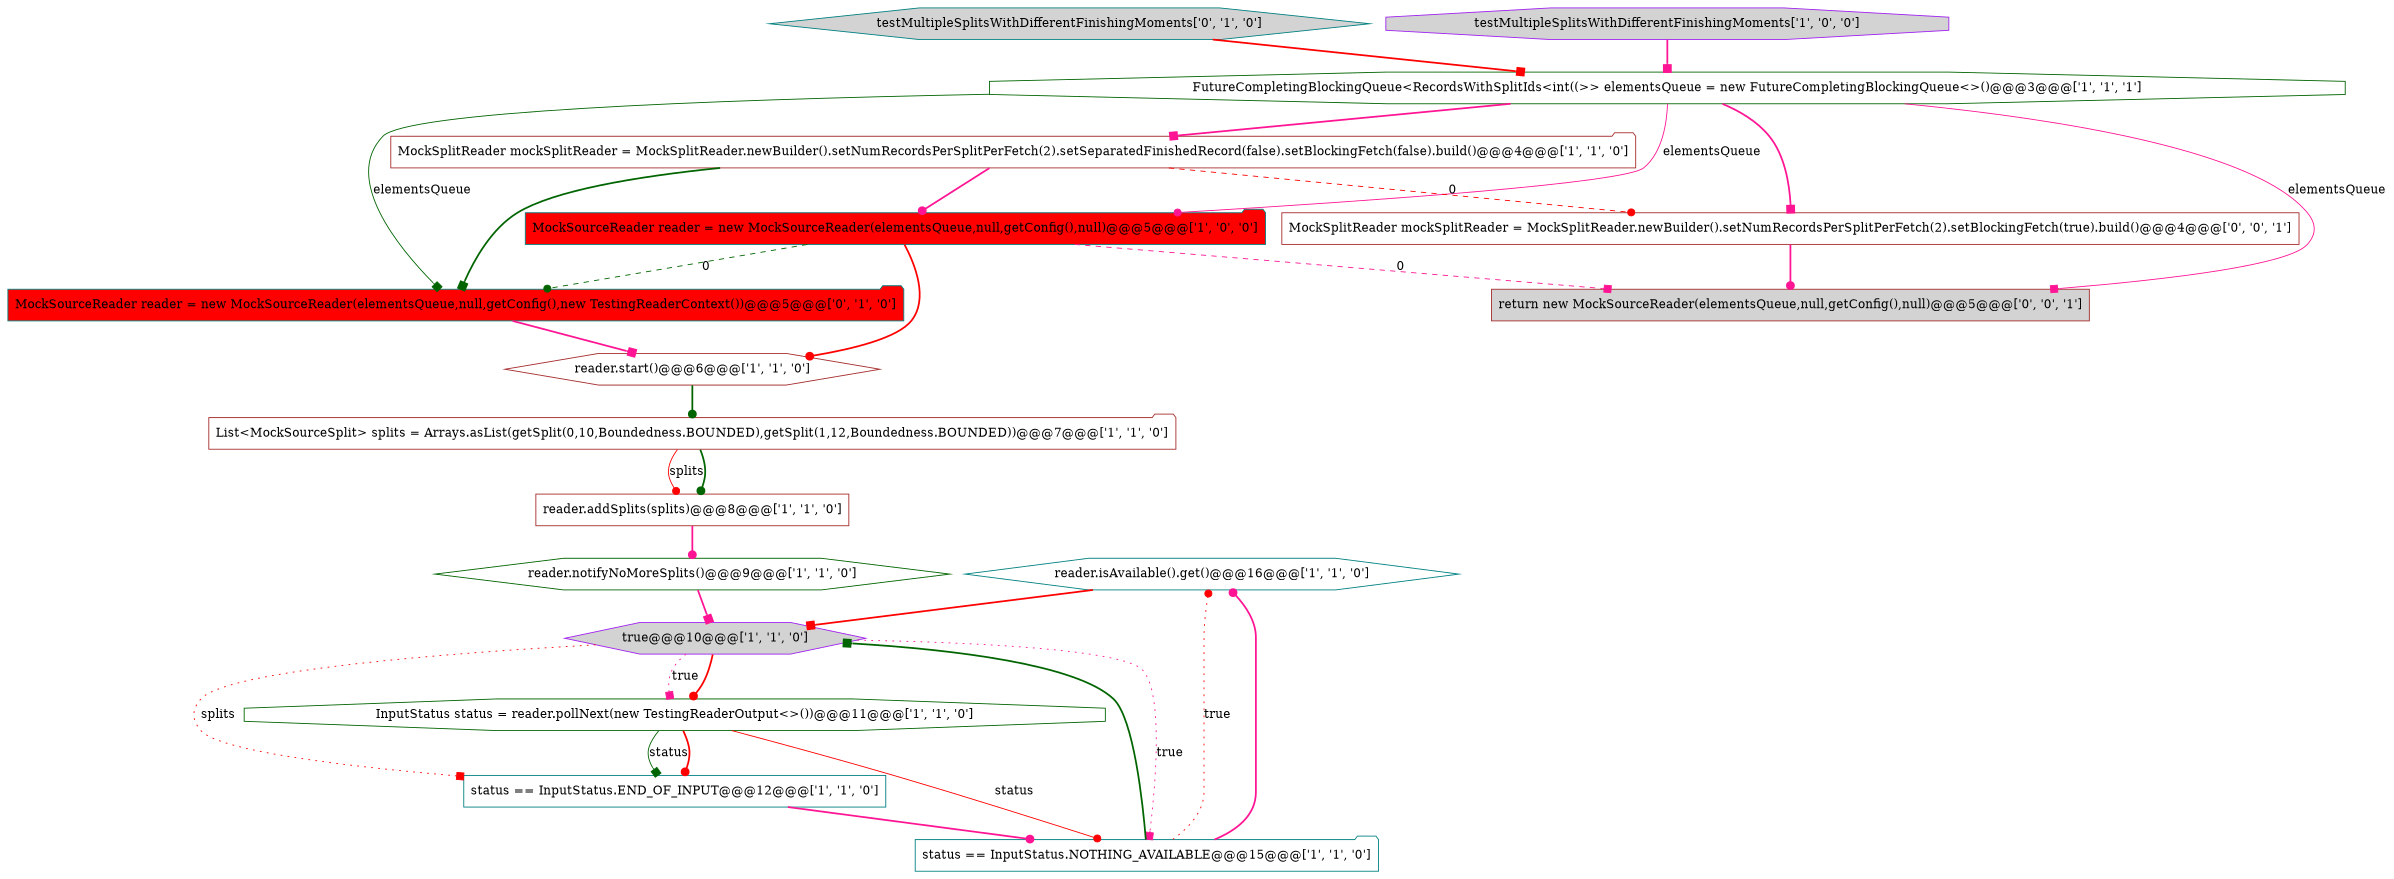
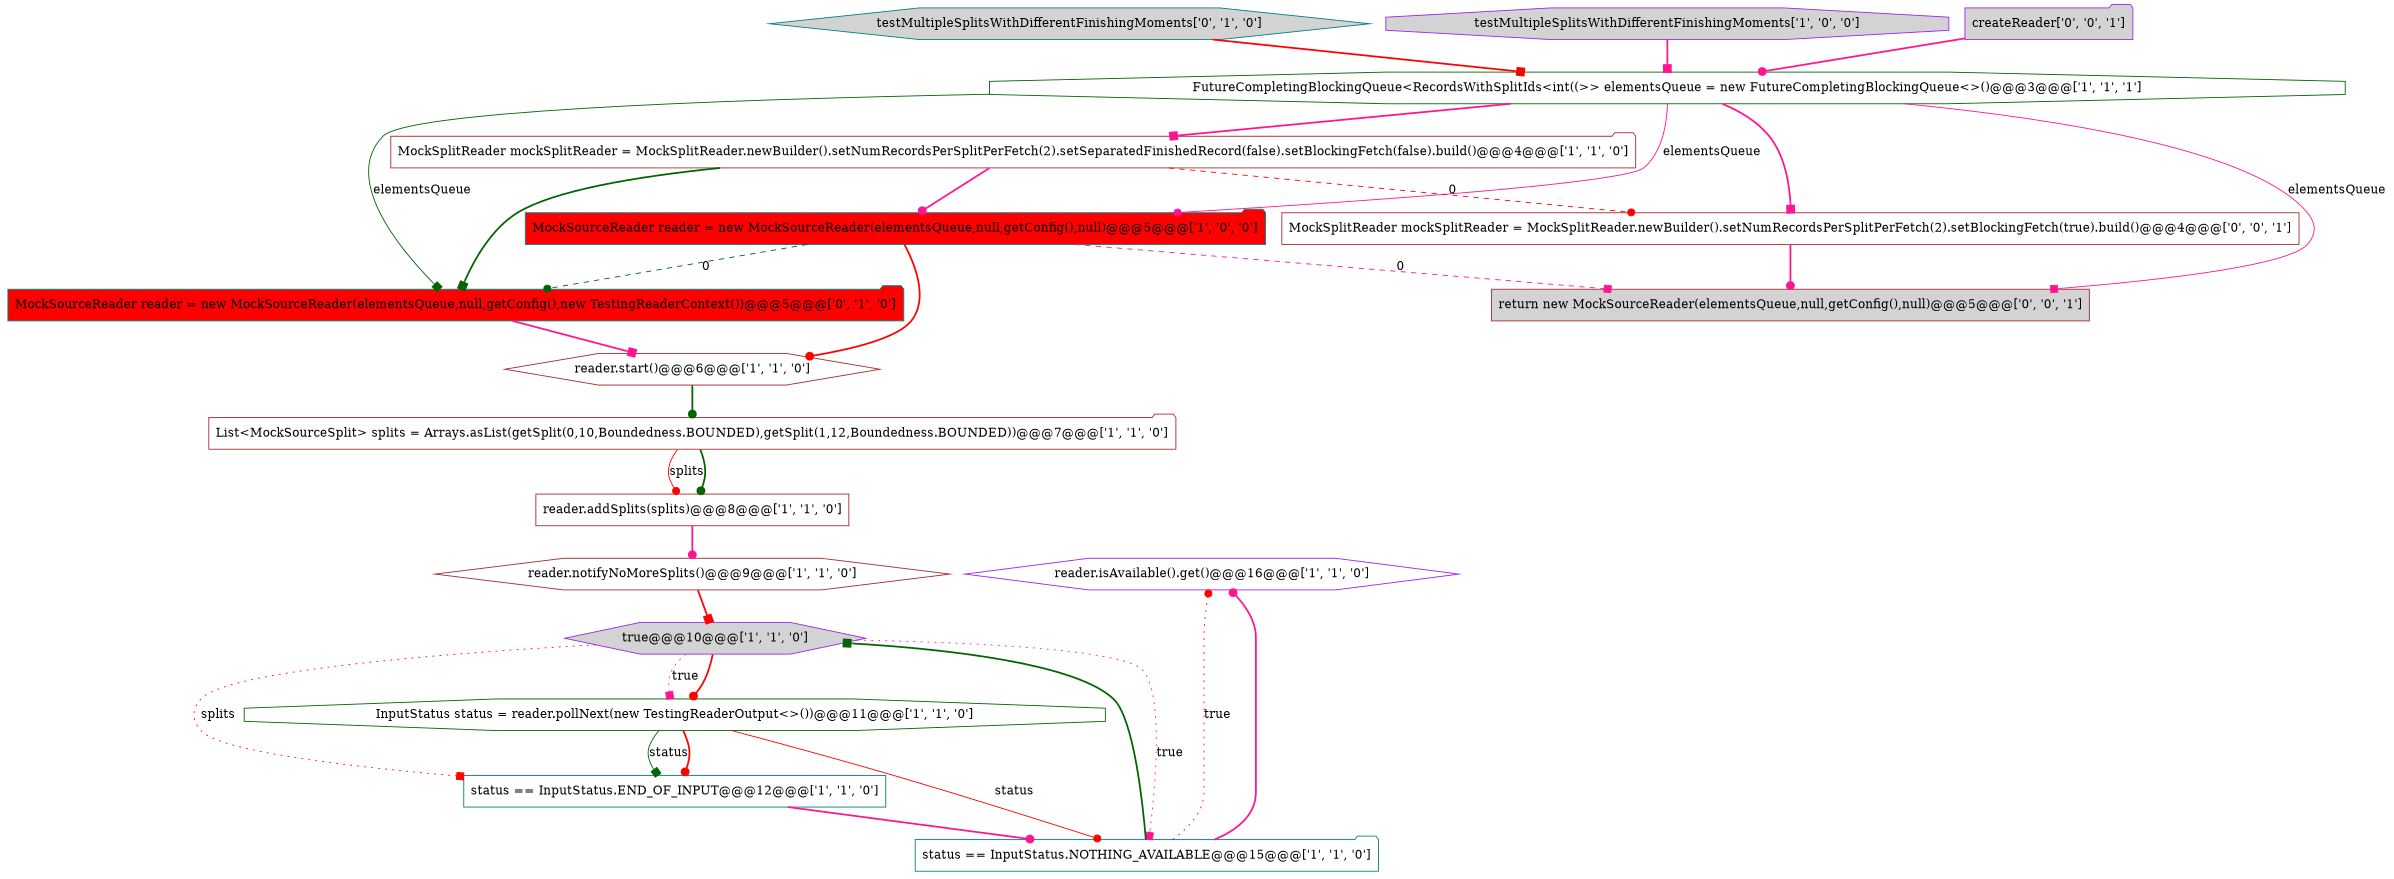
node "createReader['0', '0', '1']": added
node "reader.notifyNoMoreSplits()@@@9@@@['1', '1', '0']": color darkgreen -> brown
node "reader.isAvailable().get()@@@16@@@['1', '1', '0']": color teal -> purple
edge "reader.notifyNoMoreSplits()@@@9@@@['1', '1', '0']" -> "true@@@10@@@['1', '1', '0']": color deeppink -> red
edge "reader.isAvailable().get()@@@16@@@['1', '1', '0']" -> "true@@@10@@@['1', '1', '0']": removed
